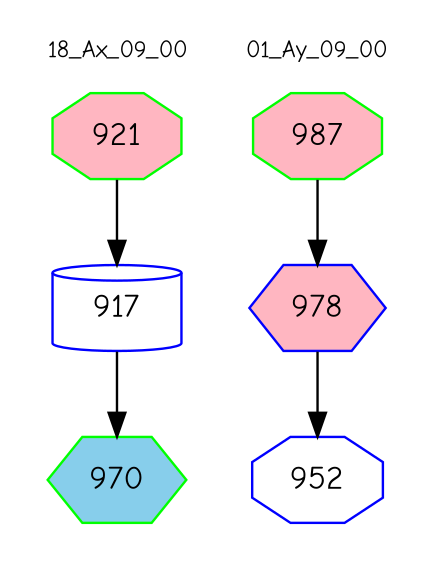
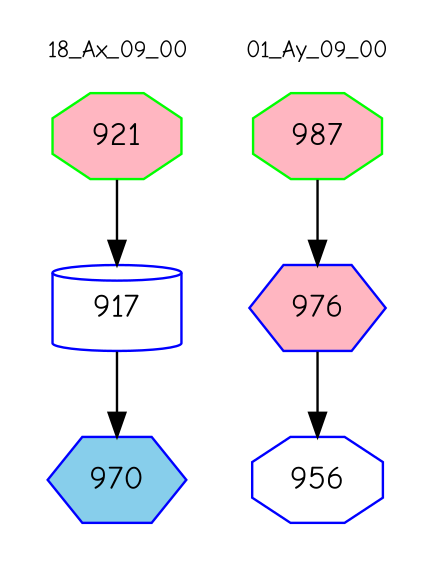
node "978": label "978" -> "976"
node "970": color green -> blue
node "952": label "952" -> "956"
